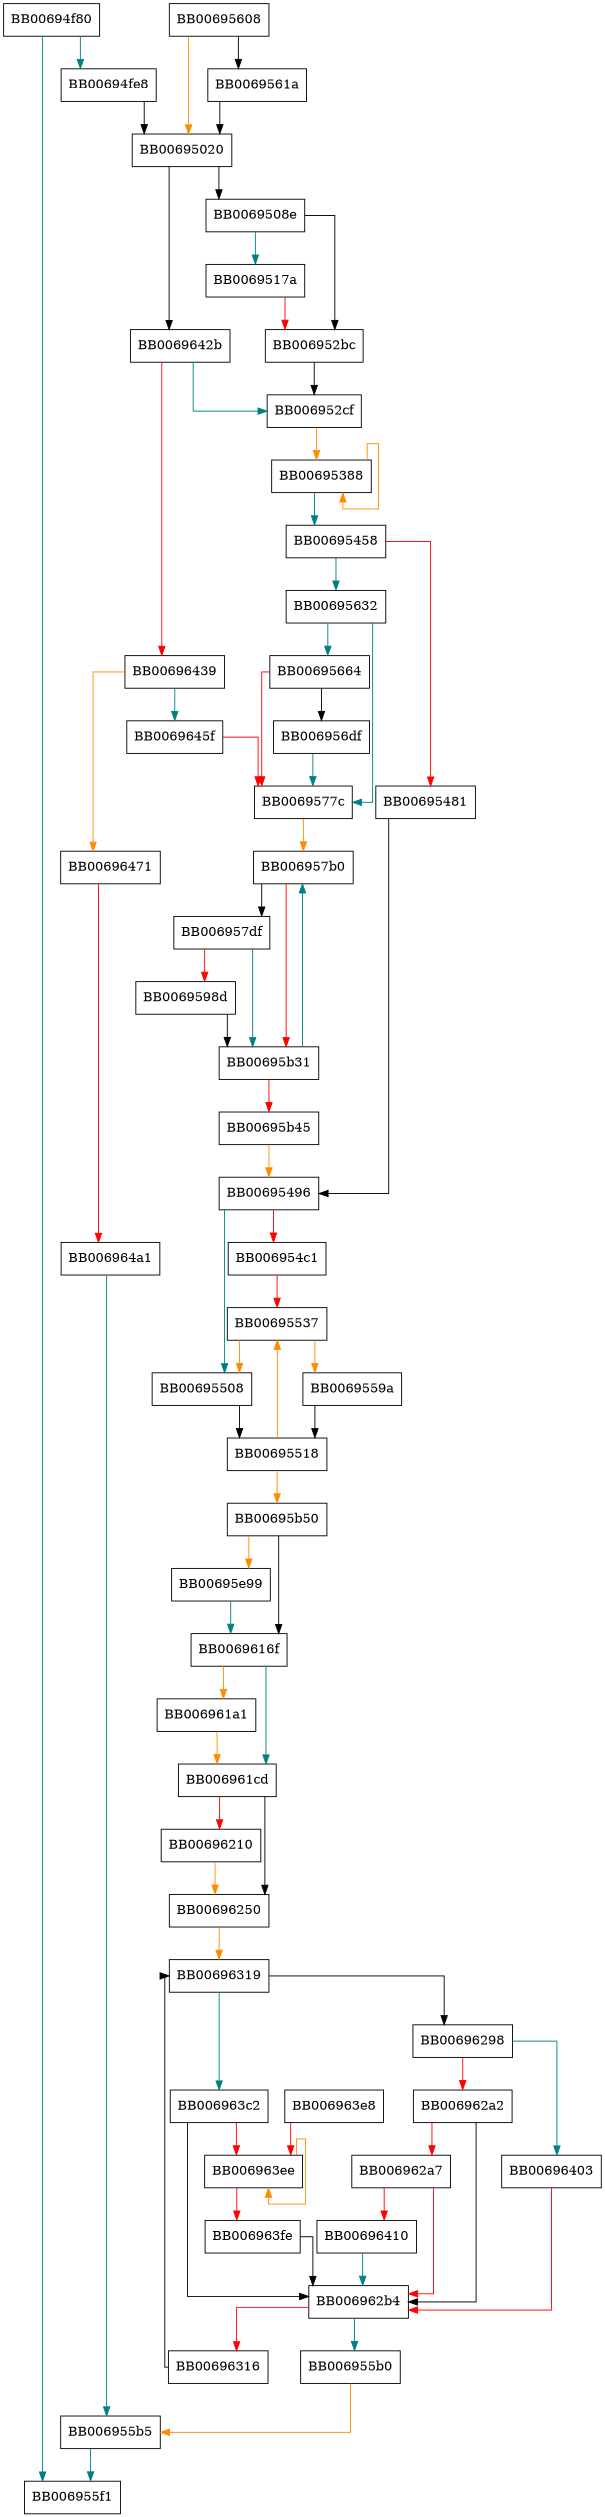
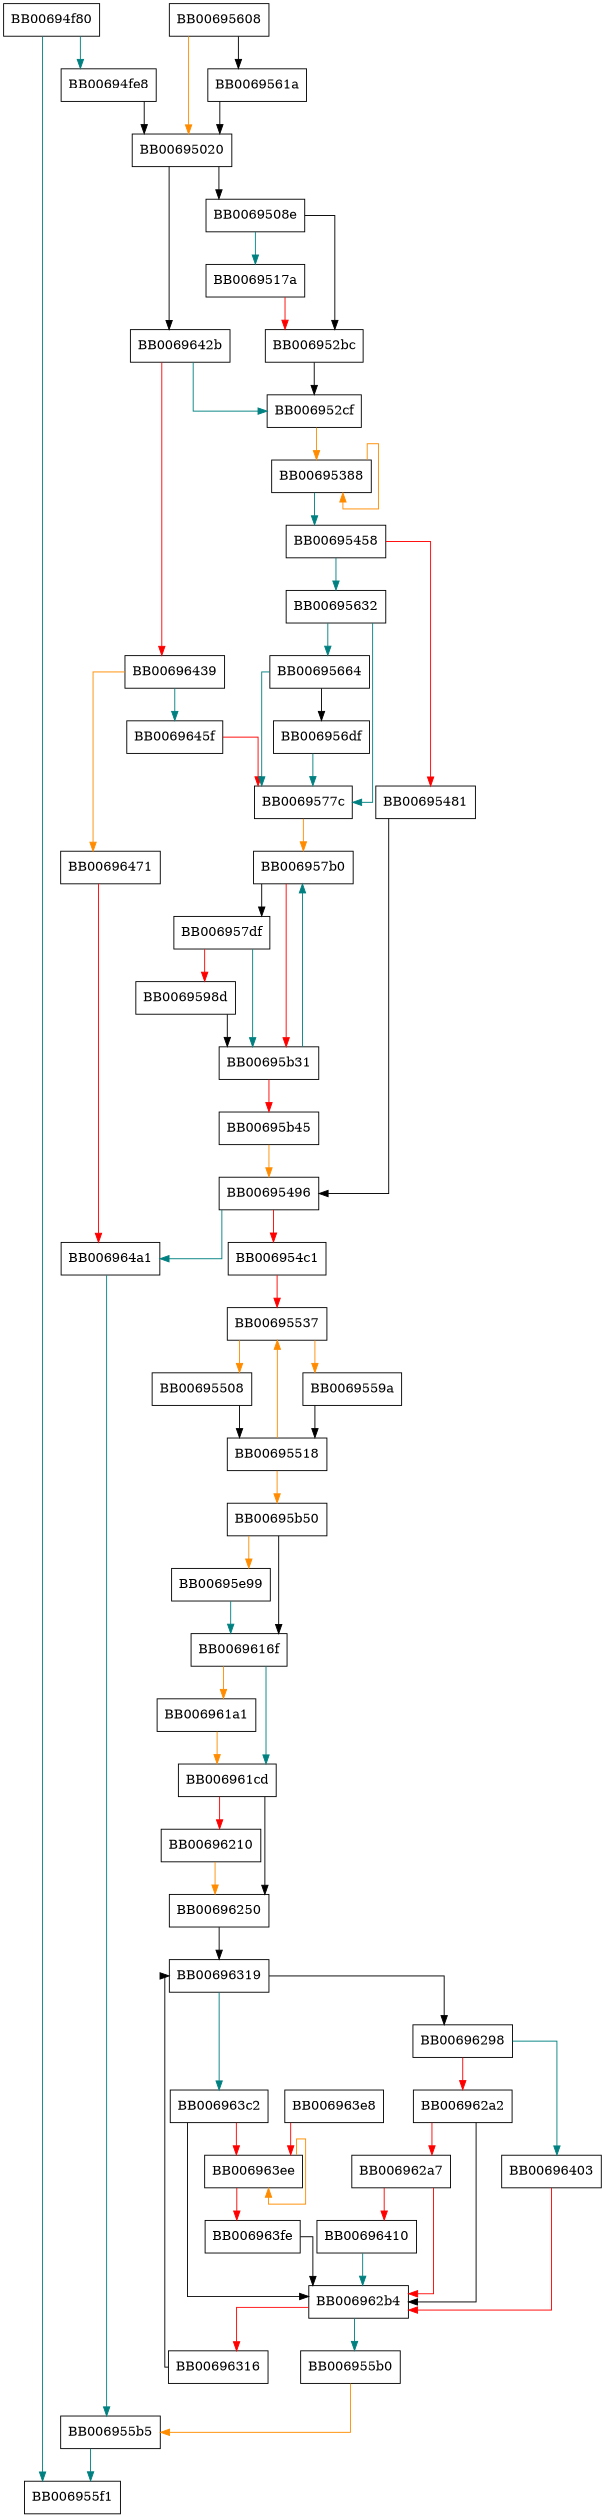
edge "BB00695664" -> "BB0069577c": color red -> teal
edge "BB00695496" -> "BB00695508": now "BB00695496" -> "BB006964a1"
edge "BB00696250" -> "BB00696319": color darkorange -> black
